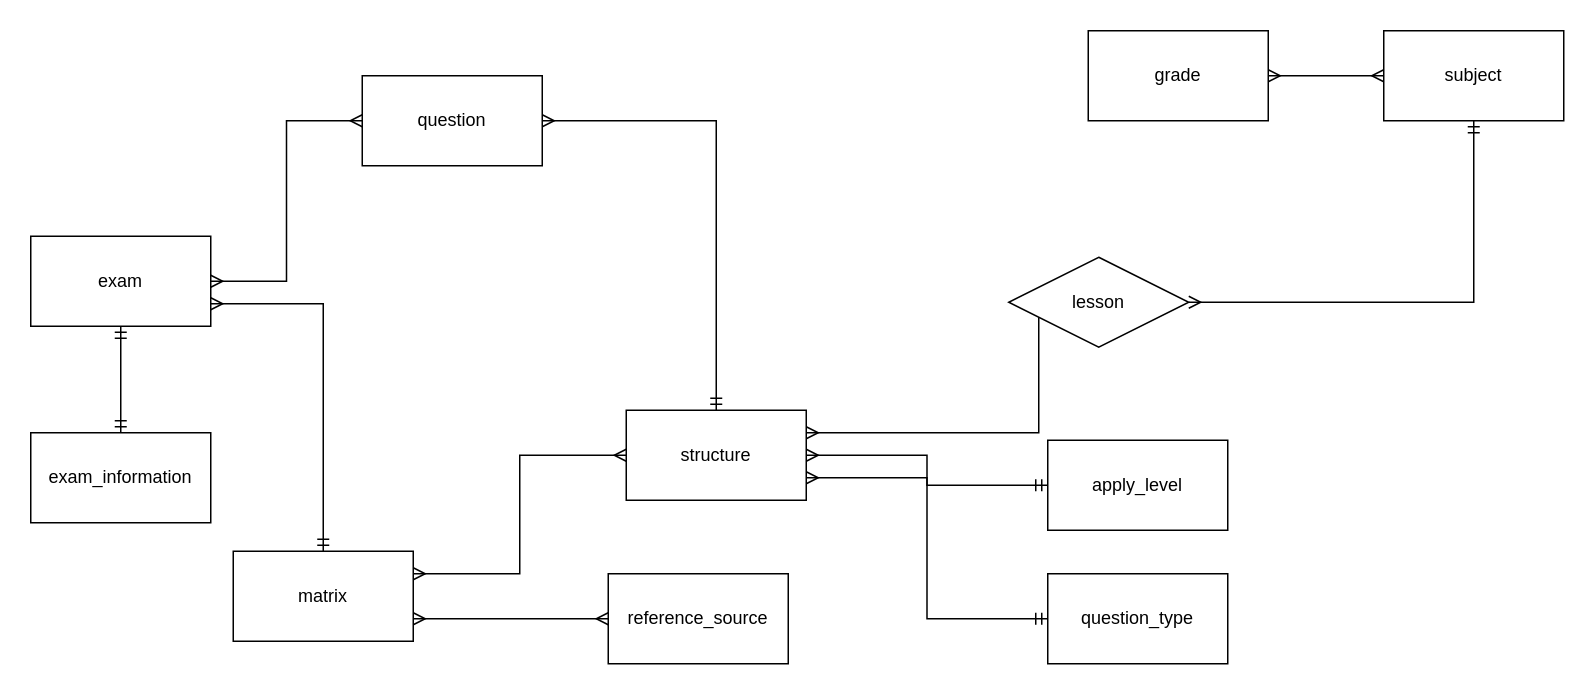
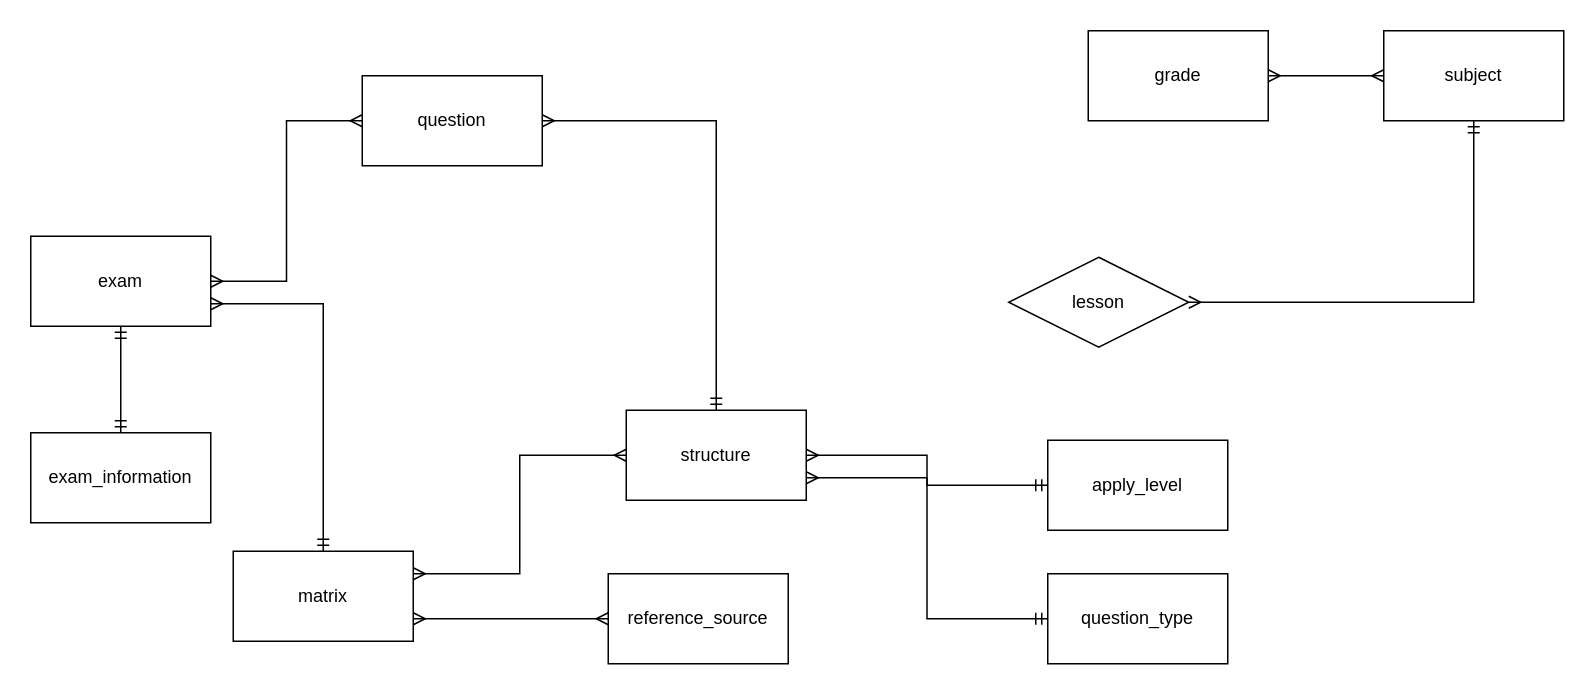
edge "lesson" -- "structure": removed
